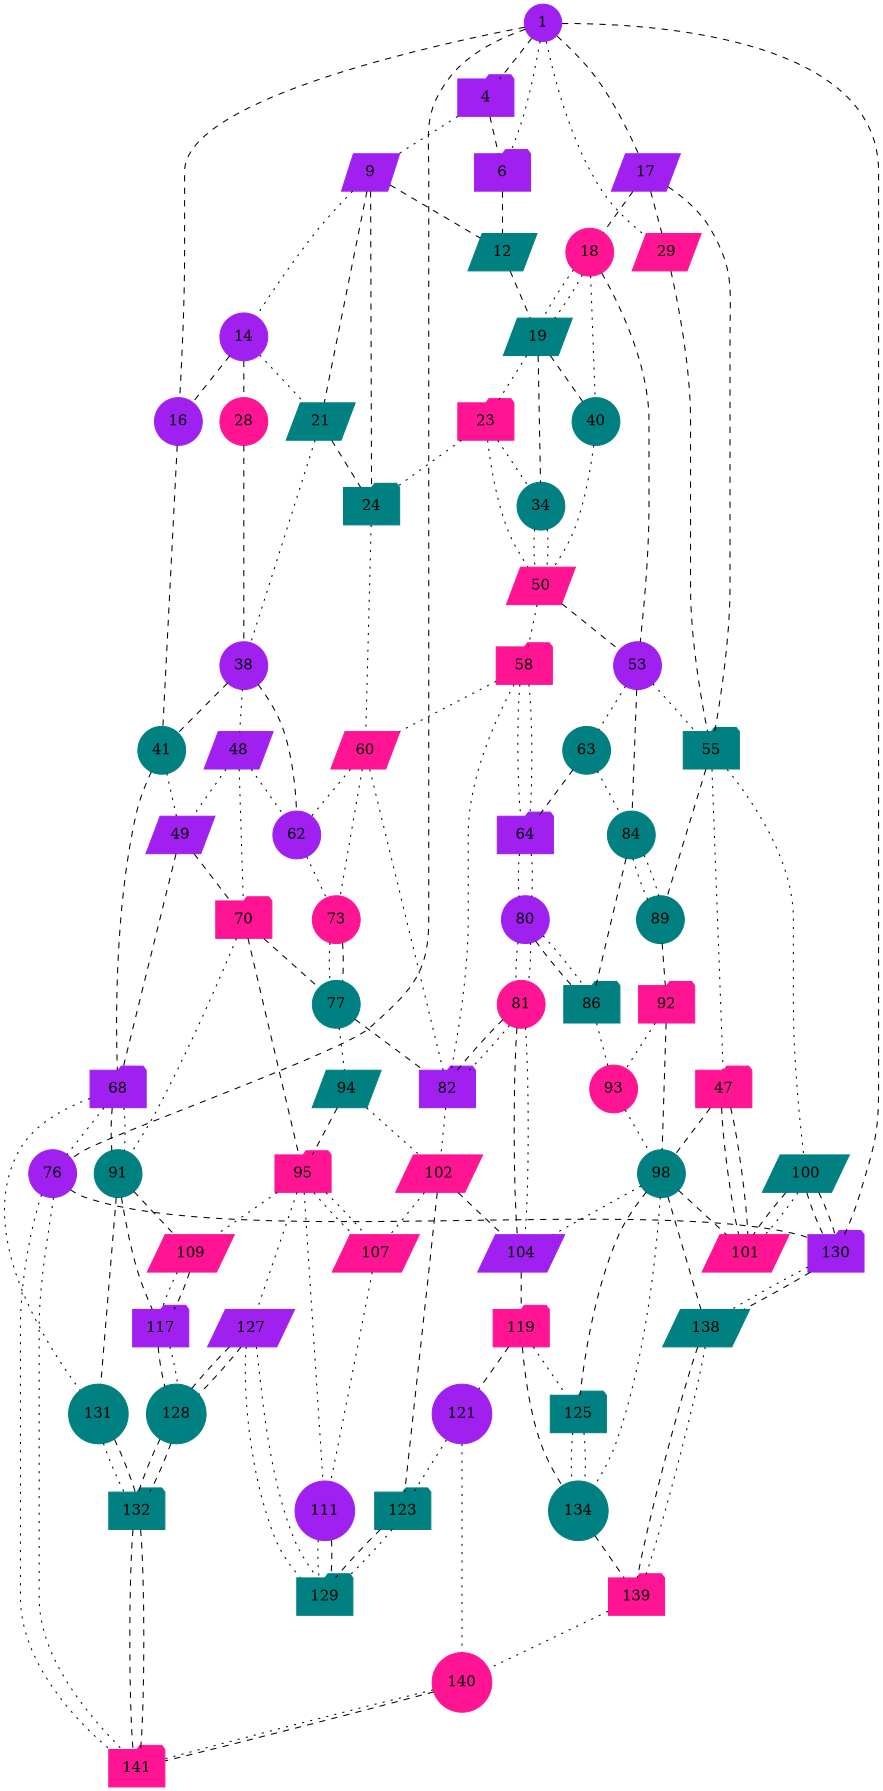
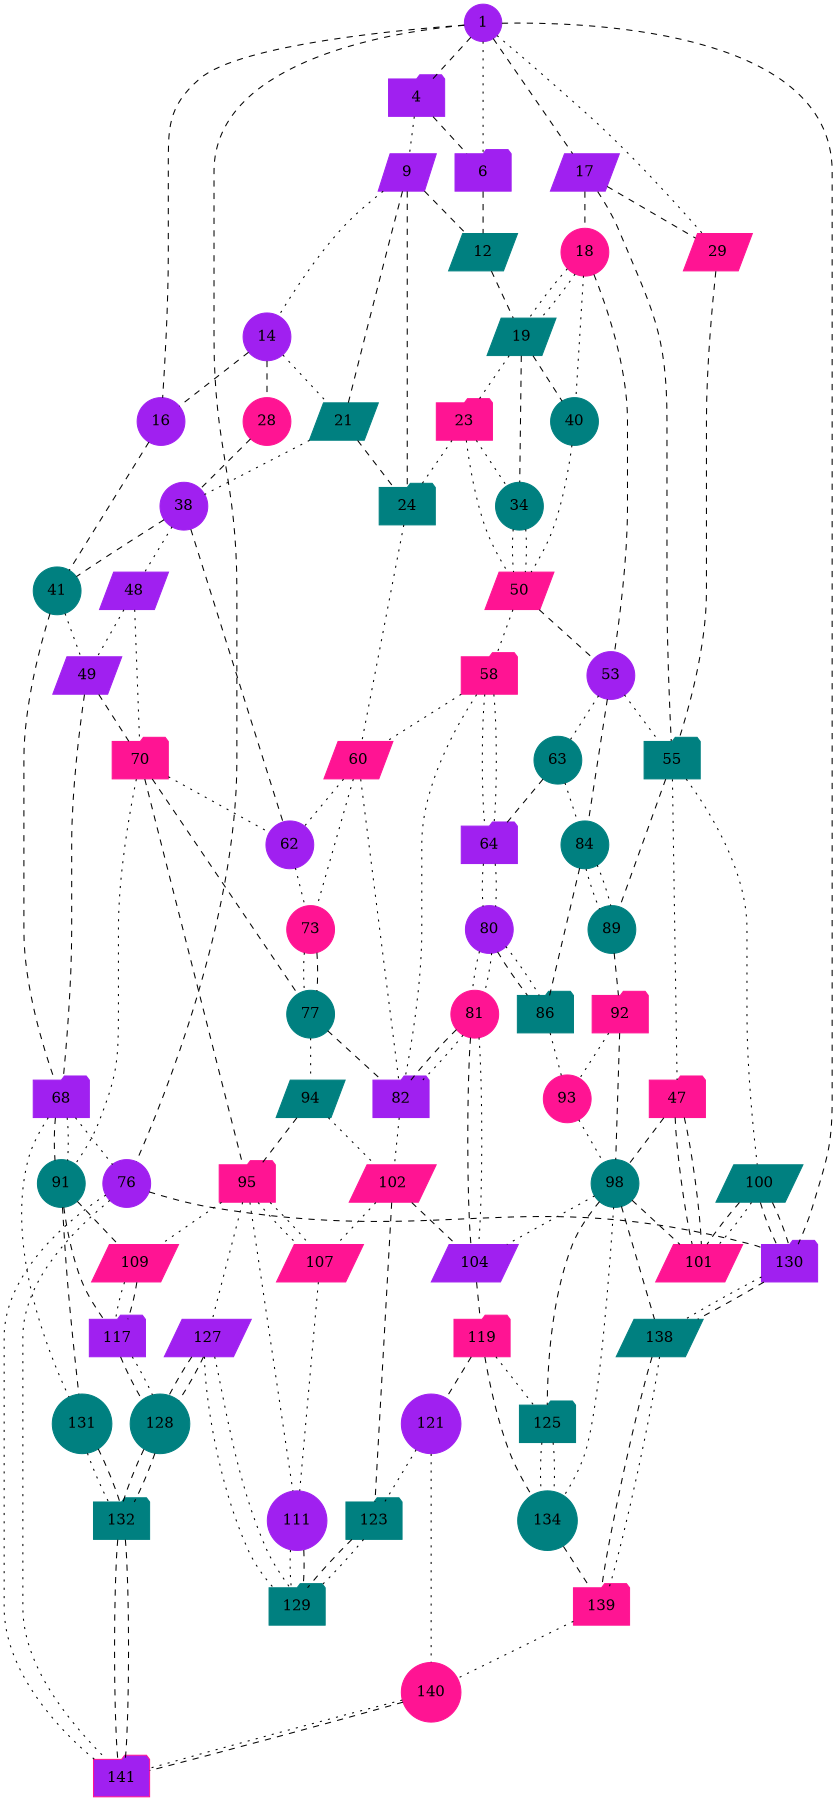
edge "48" -- "62": now "70" -- "62"
node "141": fillcolor deeppink -> purple
